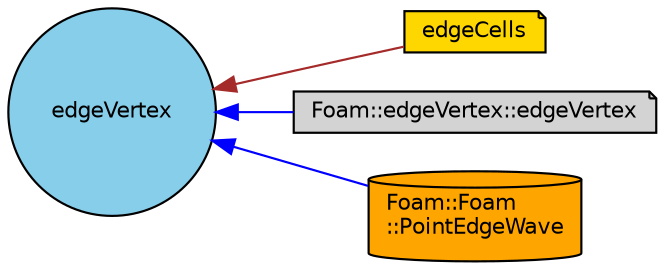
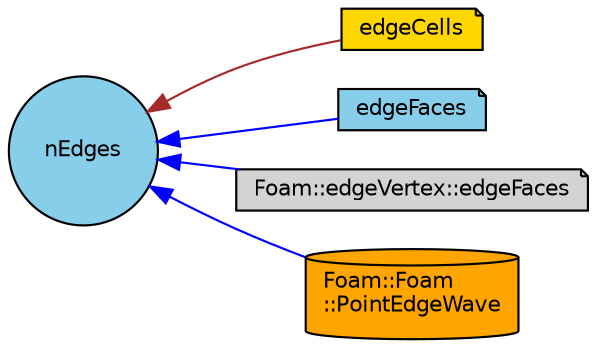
node "edgeFaces": added
node "edgeVertex": label "edgeVertex" -> "nEdges"
node "Foam::edgeVertex::edgeVertex": label "Foam::edgeVertex::edgeVertex" -> "Foam::edgeVertex::edgeFaces"
